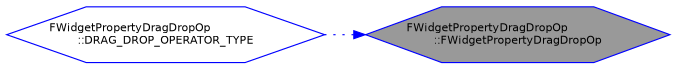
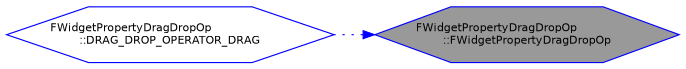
node "FWidgetPropertyDragDropOp ::DRAG_DROP_OPERATOR_TYPE": label "FWidgetPropertyDragDropOp ::DRAG_DROP_OPERATOR_TYPE" -> "FWidgetPropertyDragDropOp ::DRAG_DROP_OPERATOR_DRAG"
